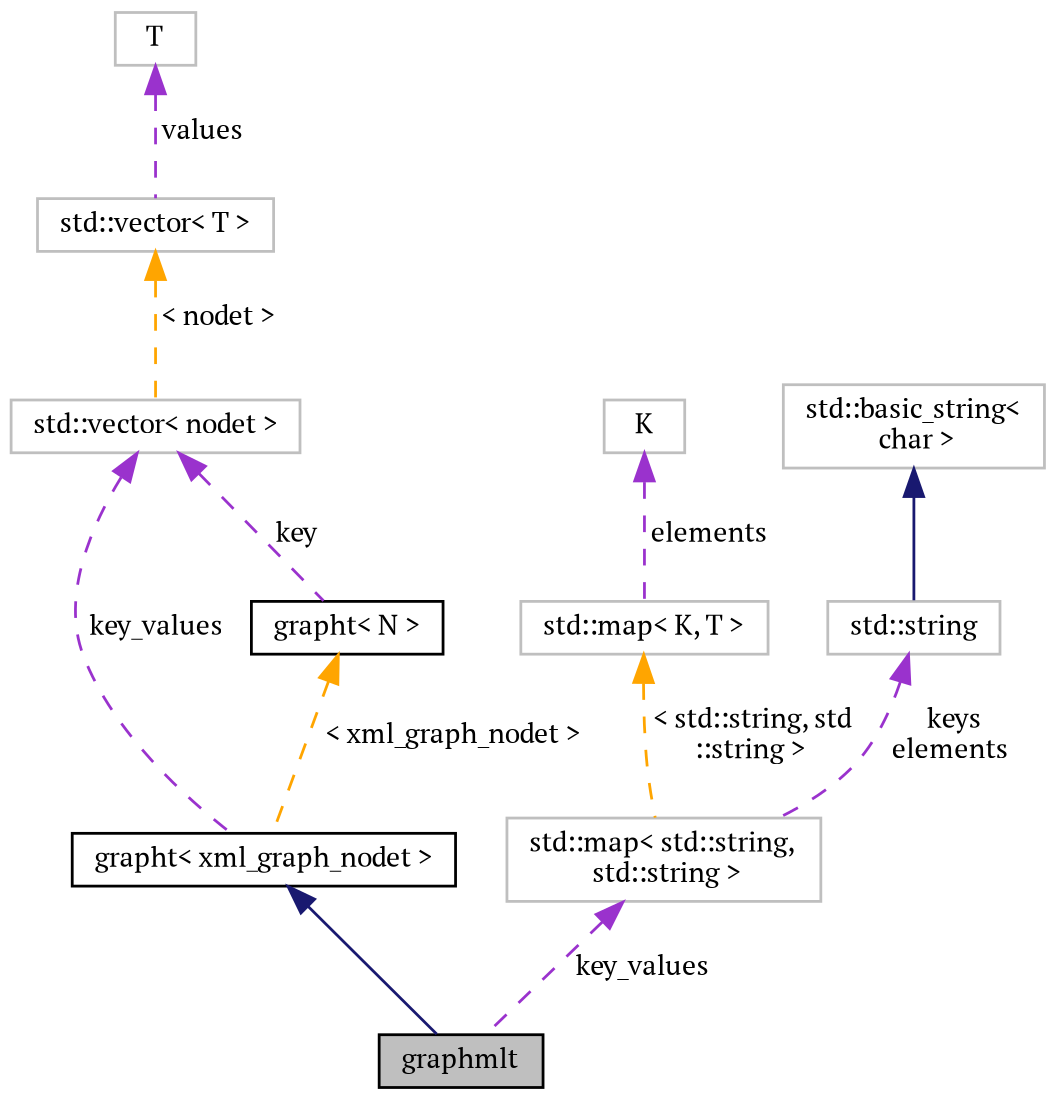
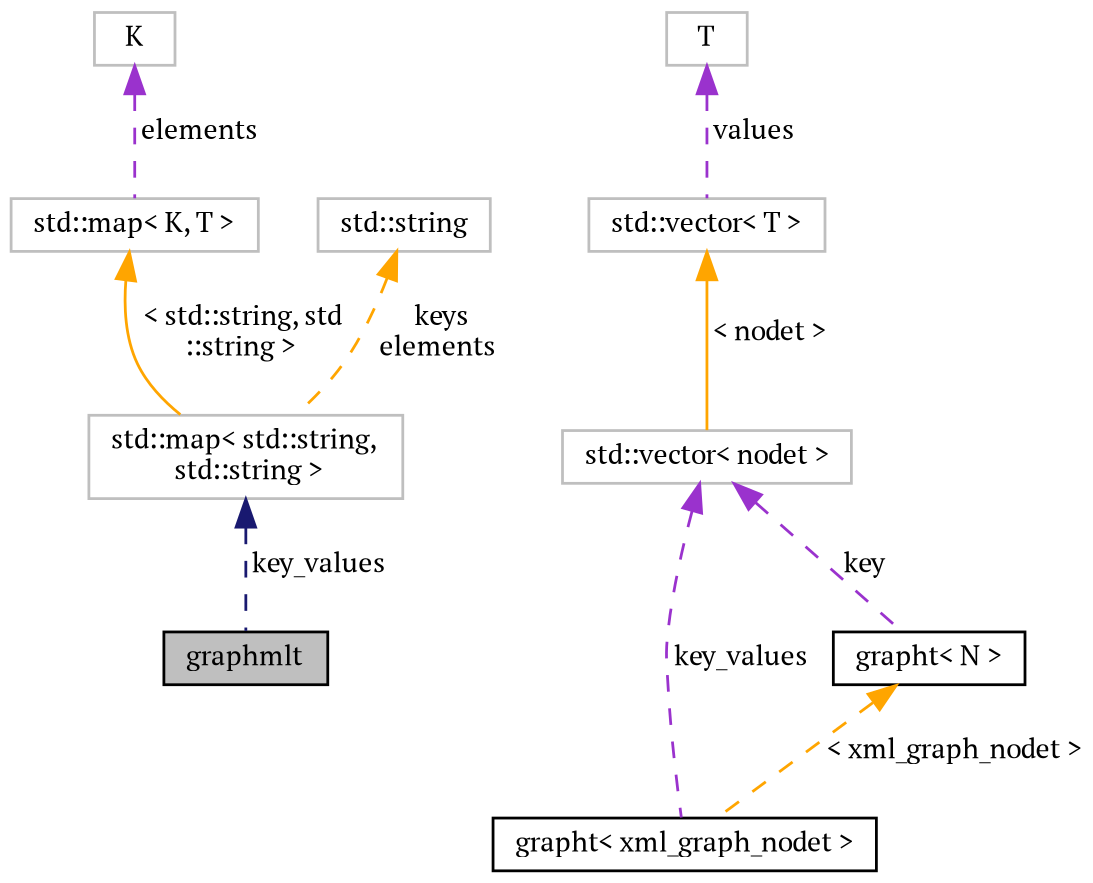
edge "std::vector< nodet >" -> "std::vector< T >": style dashed -> solid
node "std::basic_string< char >": removed
edge "std::map< std::string, std::string >" -> "std::map< K, T >": style dashed -> solid
edge "std::map< std::string, std::string >" -> "std::string": color darkorchid3 -> orange
edge "graphmlt" -> "grapht< xml_graph_nodet >": removed
edge "graphmlt" -> "std::map< std::string, std::string >": color darkorchid3 -> midnightblue
